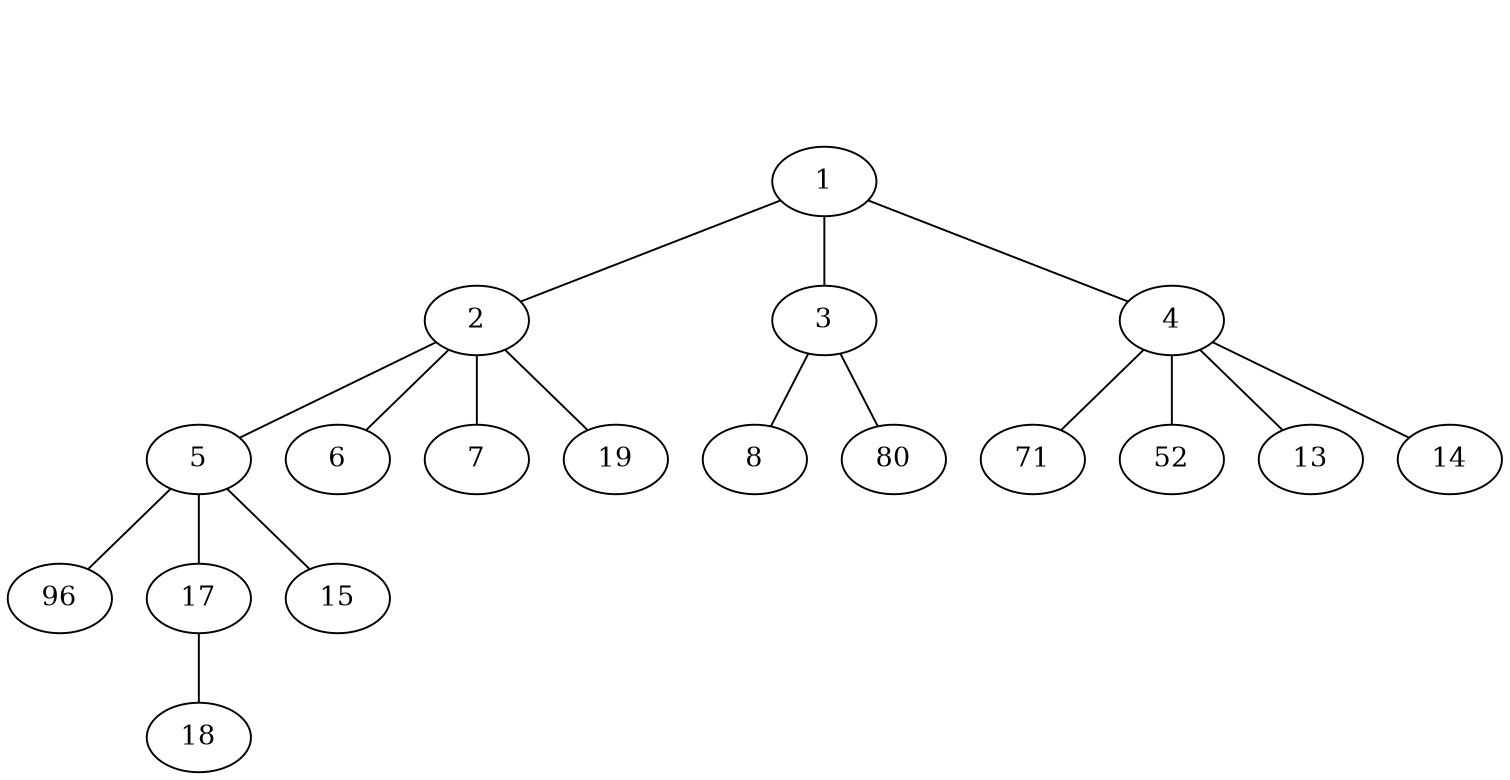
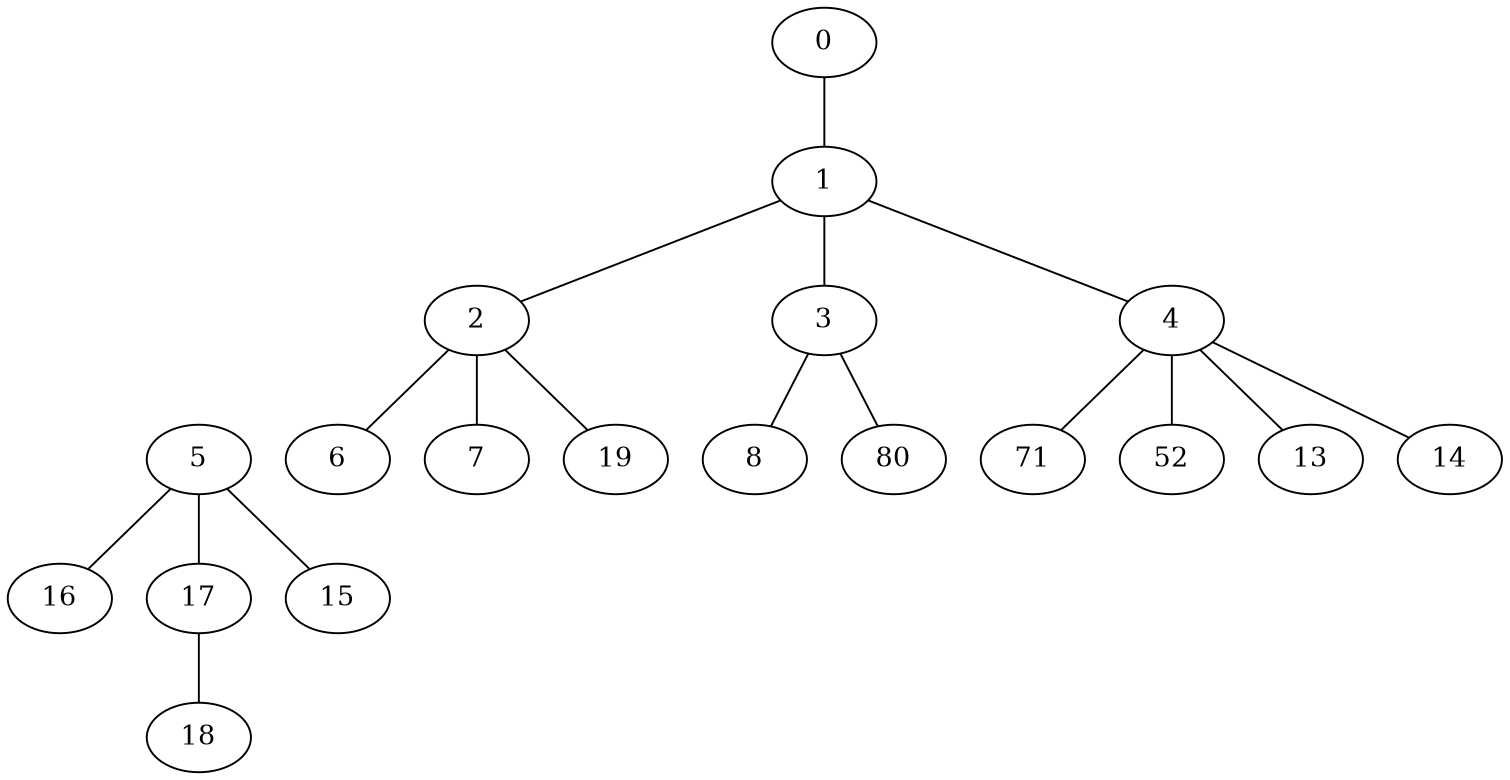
node "0": added
edge "2" -- "5": removed
node "96": label "96" -> "16"
